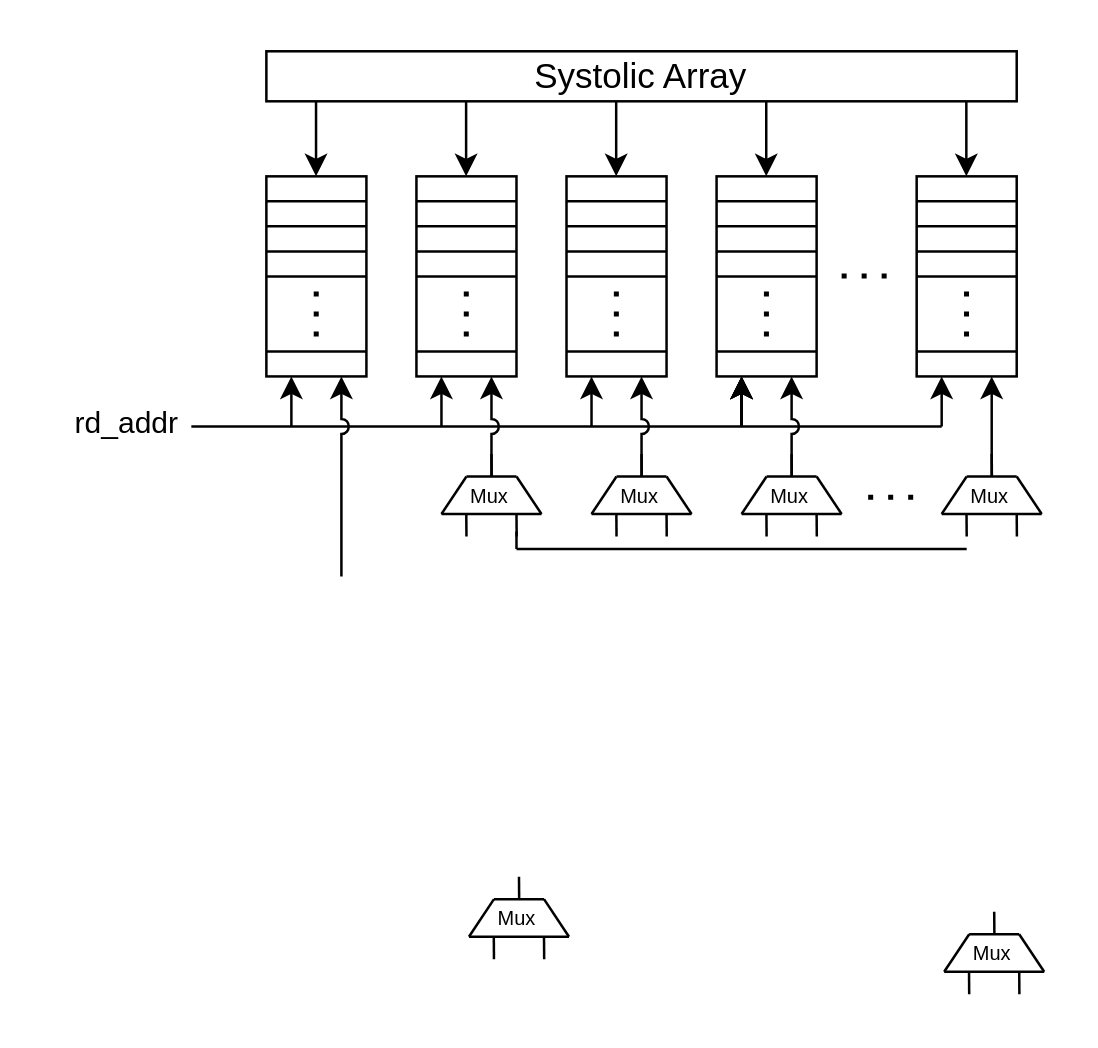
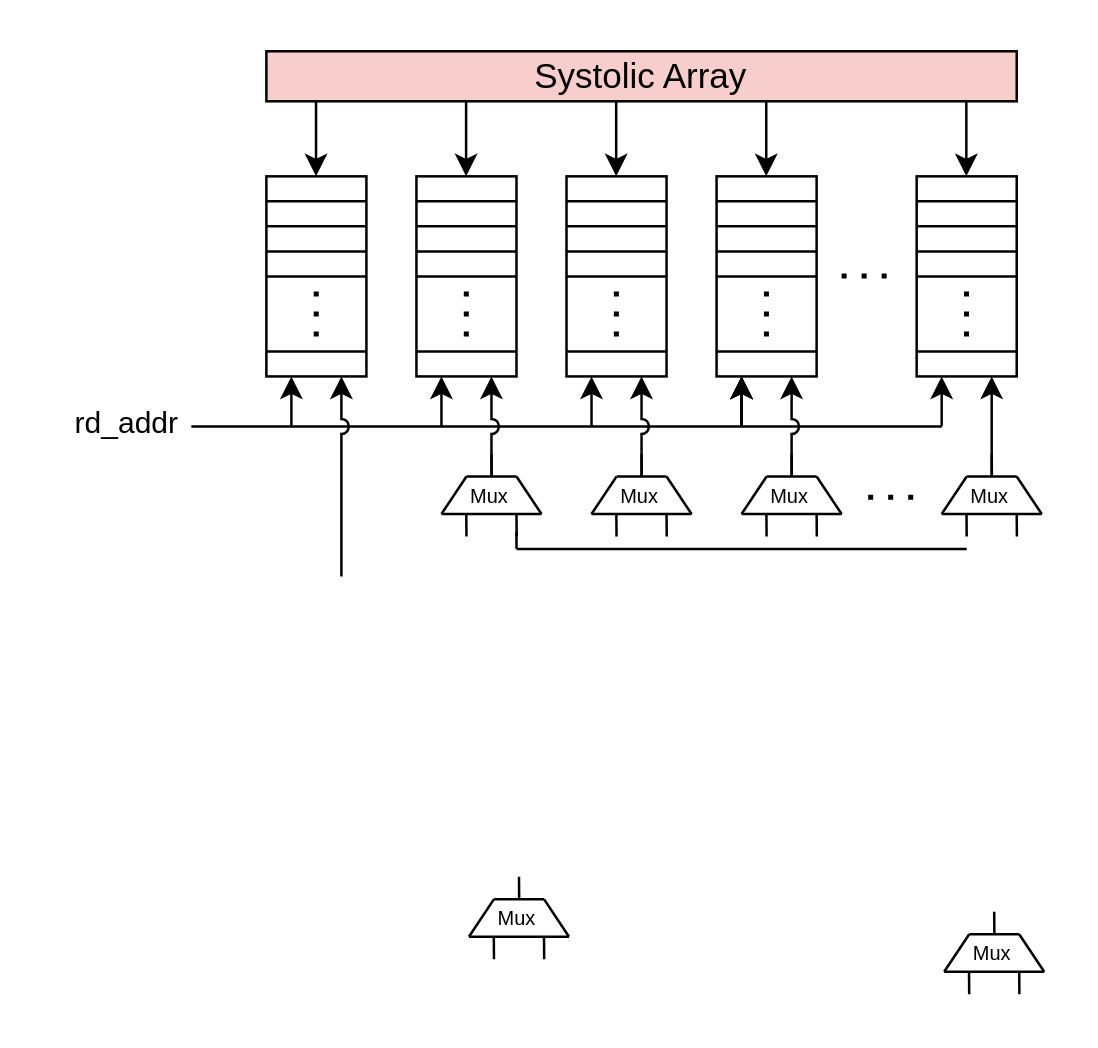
node "Systolic Array": fillcolor #ffffff -> #f8cecc
